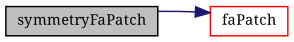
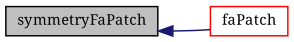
edge "symmetryFaPatch" -> "faPatch": reversed
